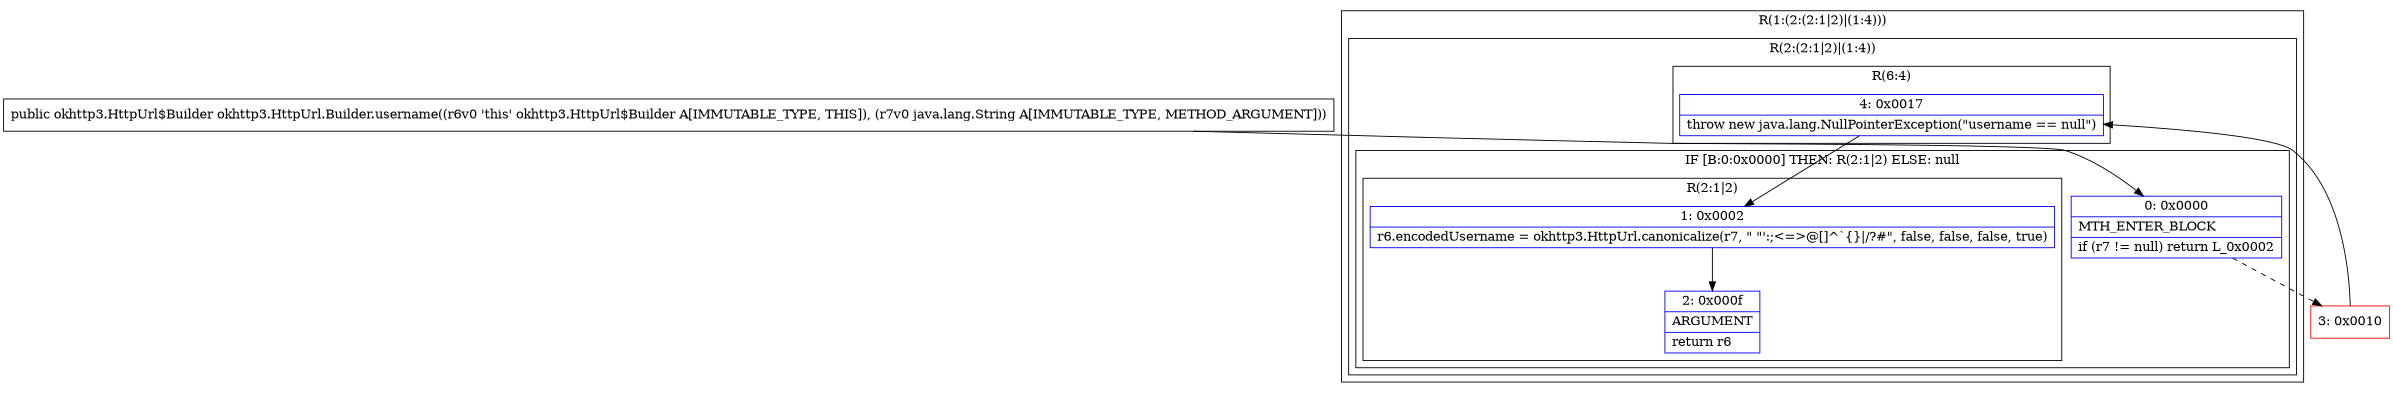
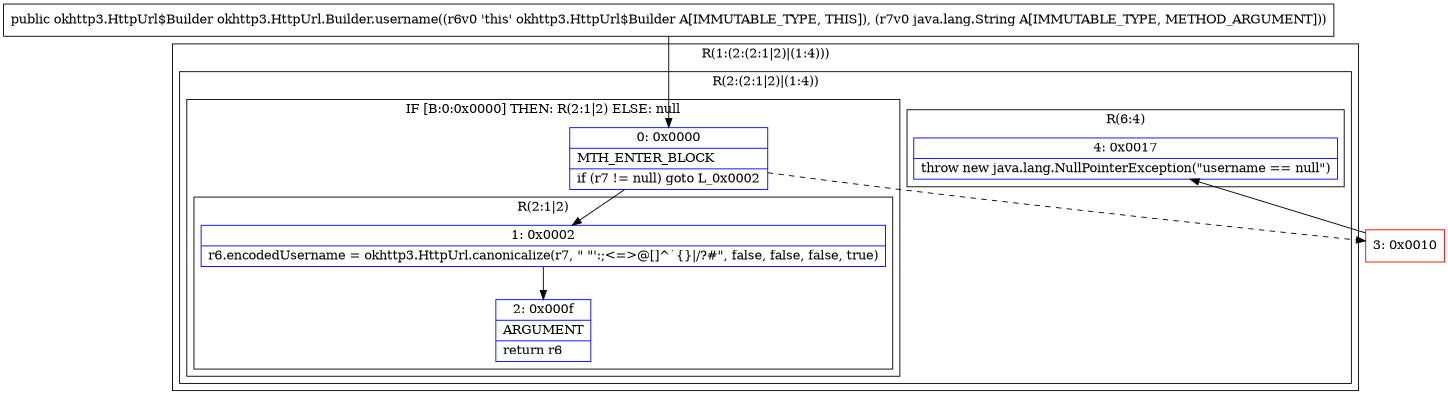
edge "4: 0x0017" -> "1: 0x0002": now "0: 0x0000" -> "1: 0x0002"
node "0: 0x0000": text "if (r7 != null) return L_0x0002" -> "if (r7 != null) goto L_0x0002"
